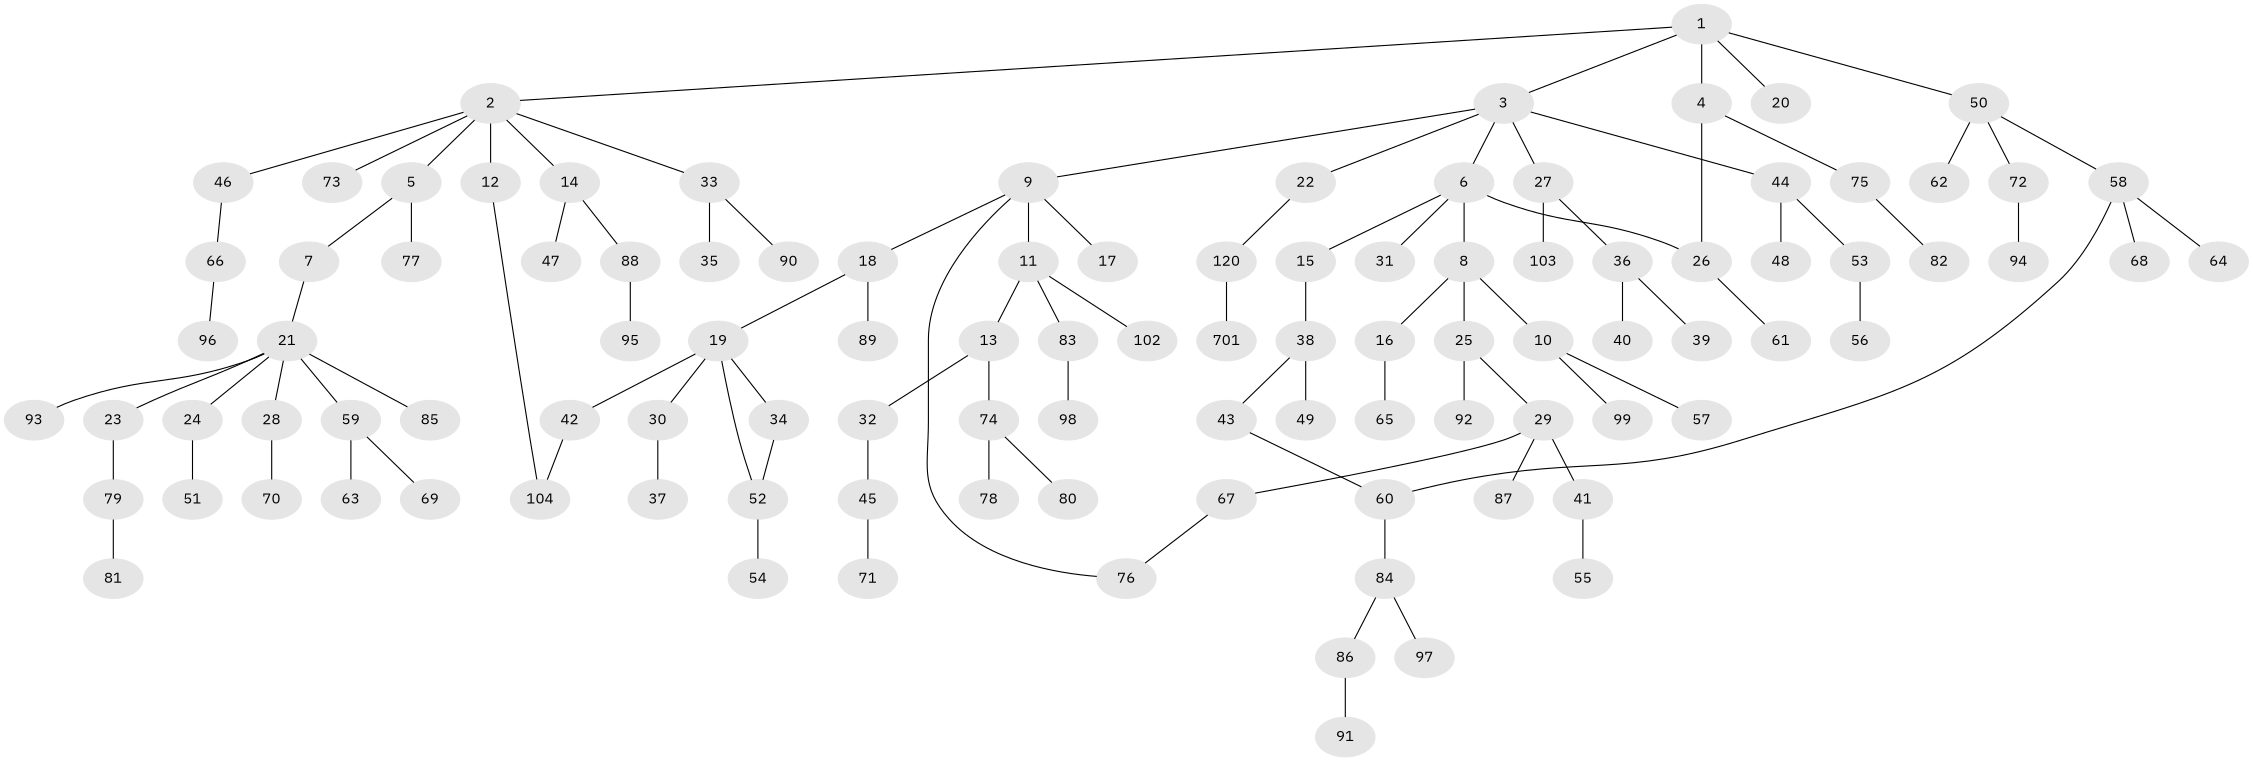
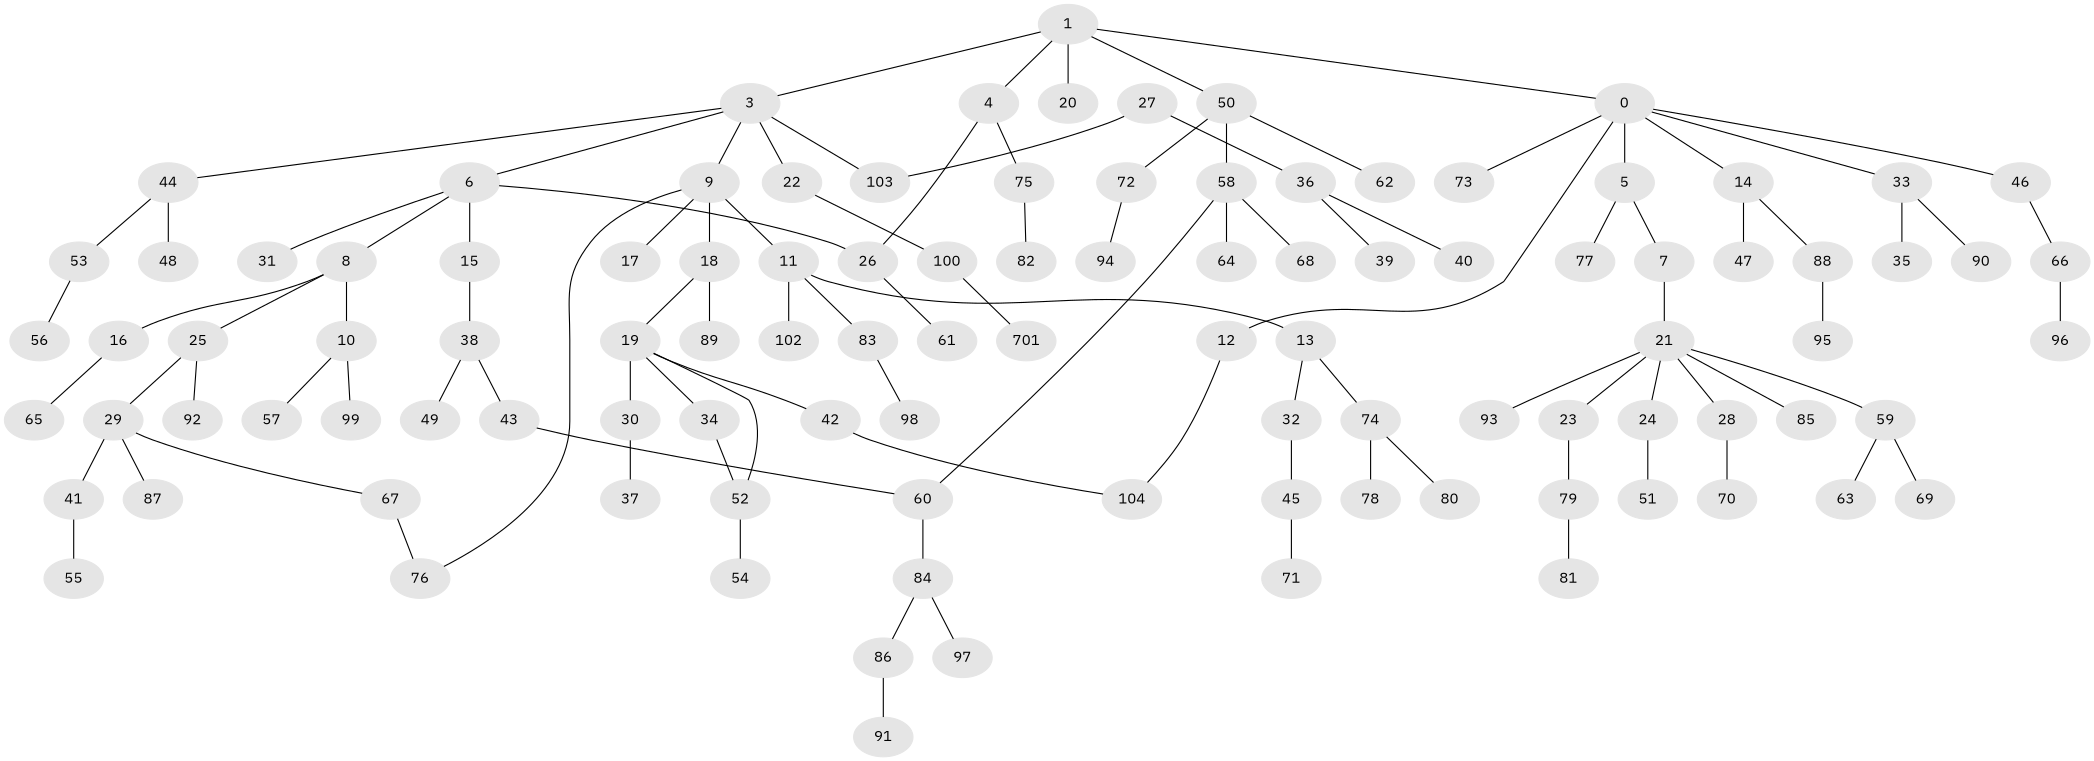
node "2": label "2" -> "0"
edge "3" -- "27": now "3" -- "103"
node "120": label "120" -> "100"
